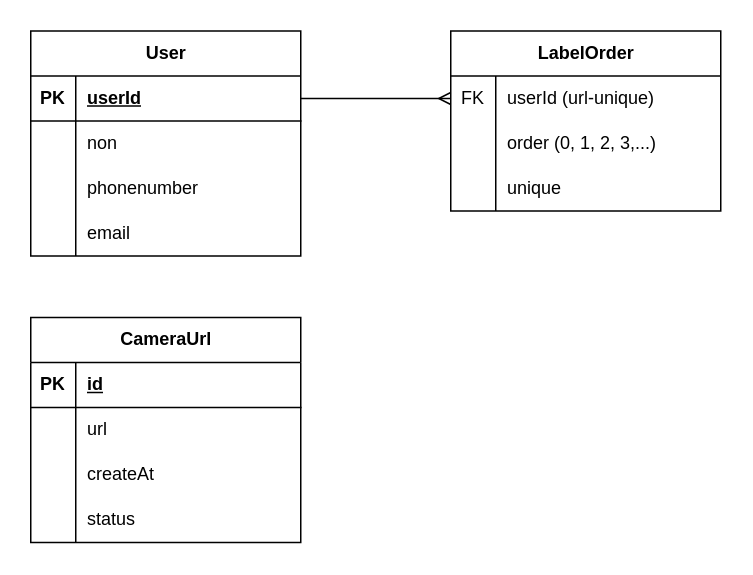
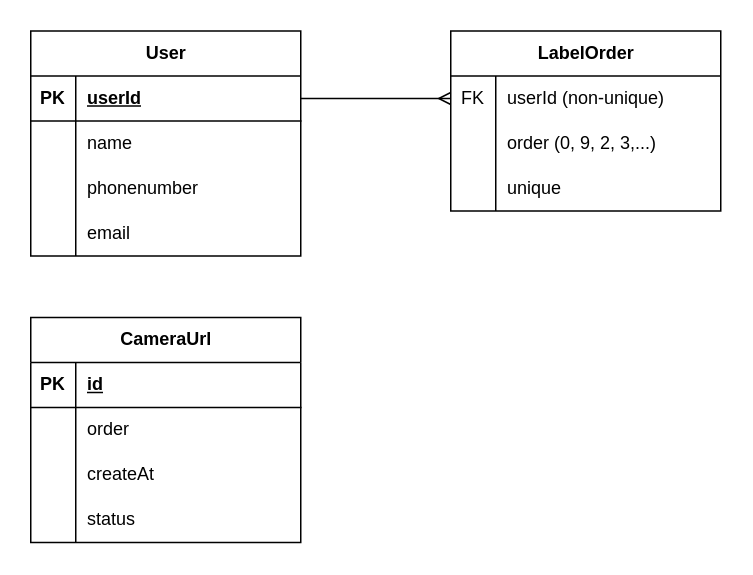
node "userId (url-unique)": label "userId (url-unique)" -> "userId (non-unique)"
node "non": label "non" -> "name"
node "order (0, 1, 2, 3,...)": label "order (0, 1, 2, 3,...)" -> "order (0, 9, 2, 3,...)"
node "url": label "url" -> "order"
